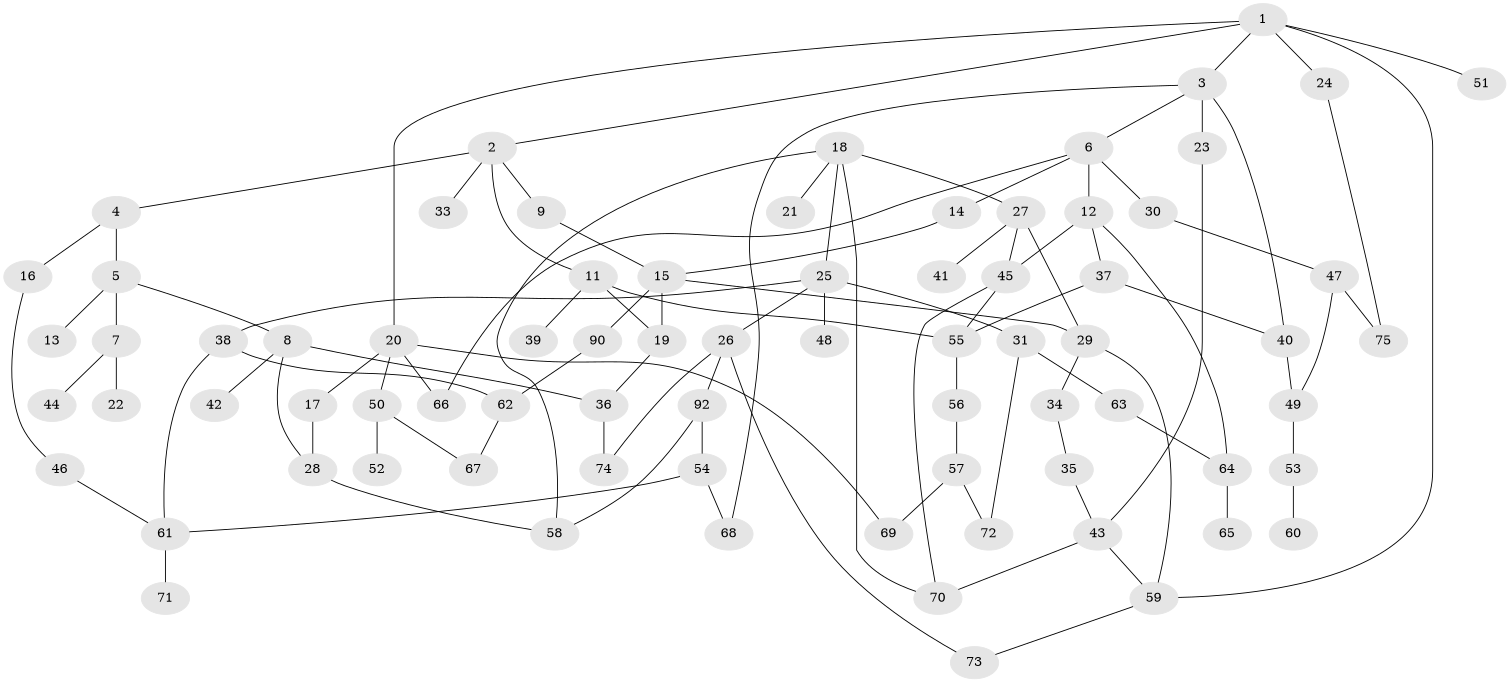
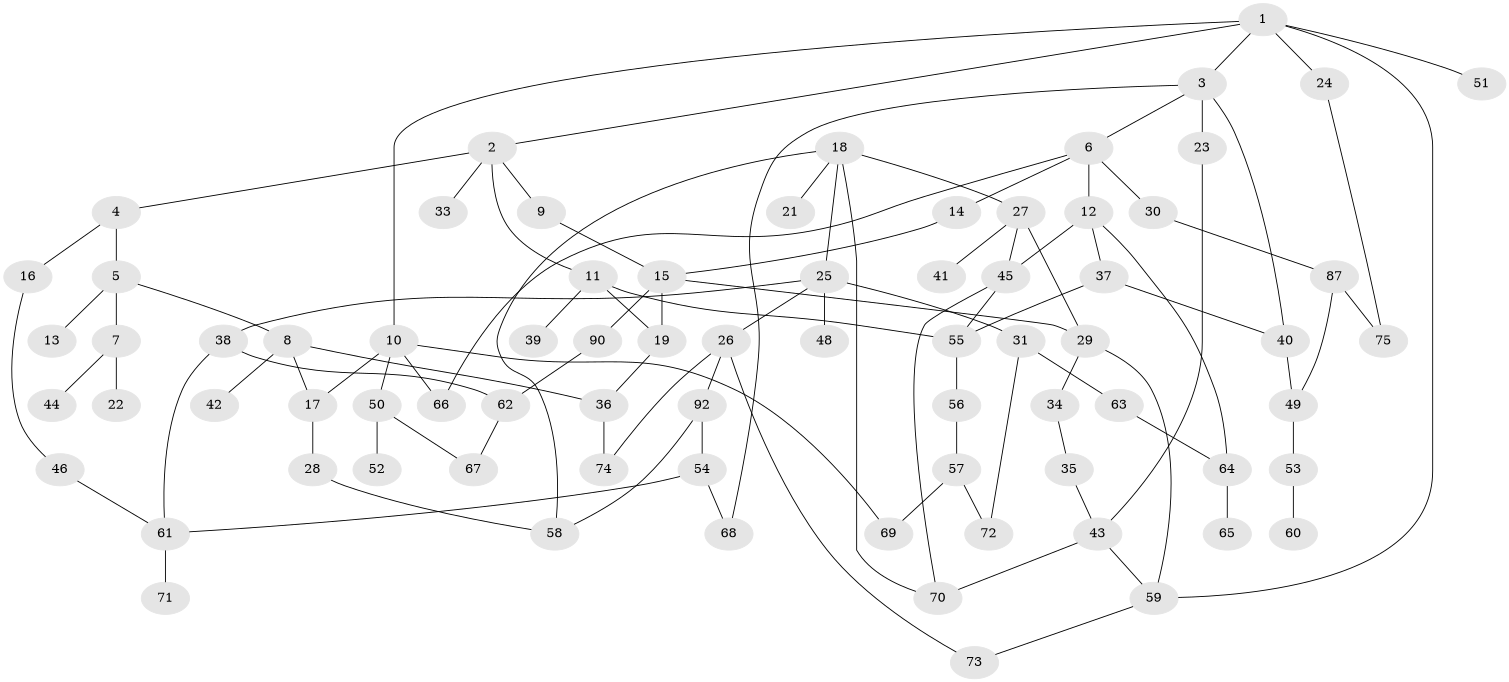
node "47": label "47" -> "87"
node "20": label "20" -> "10"
edge "8" -- "28": now "8" -- "17"
